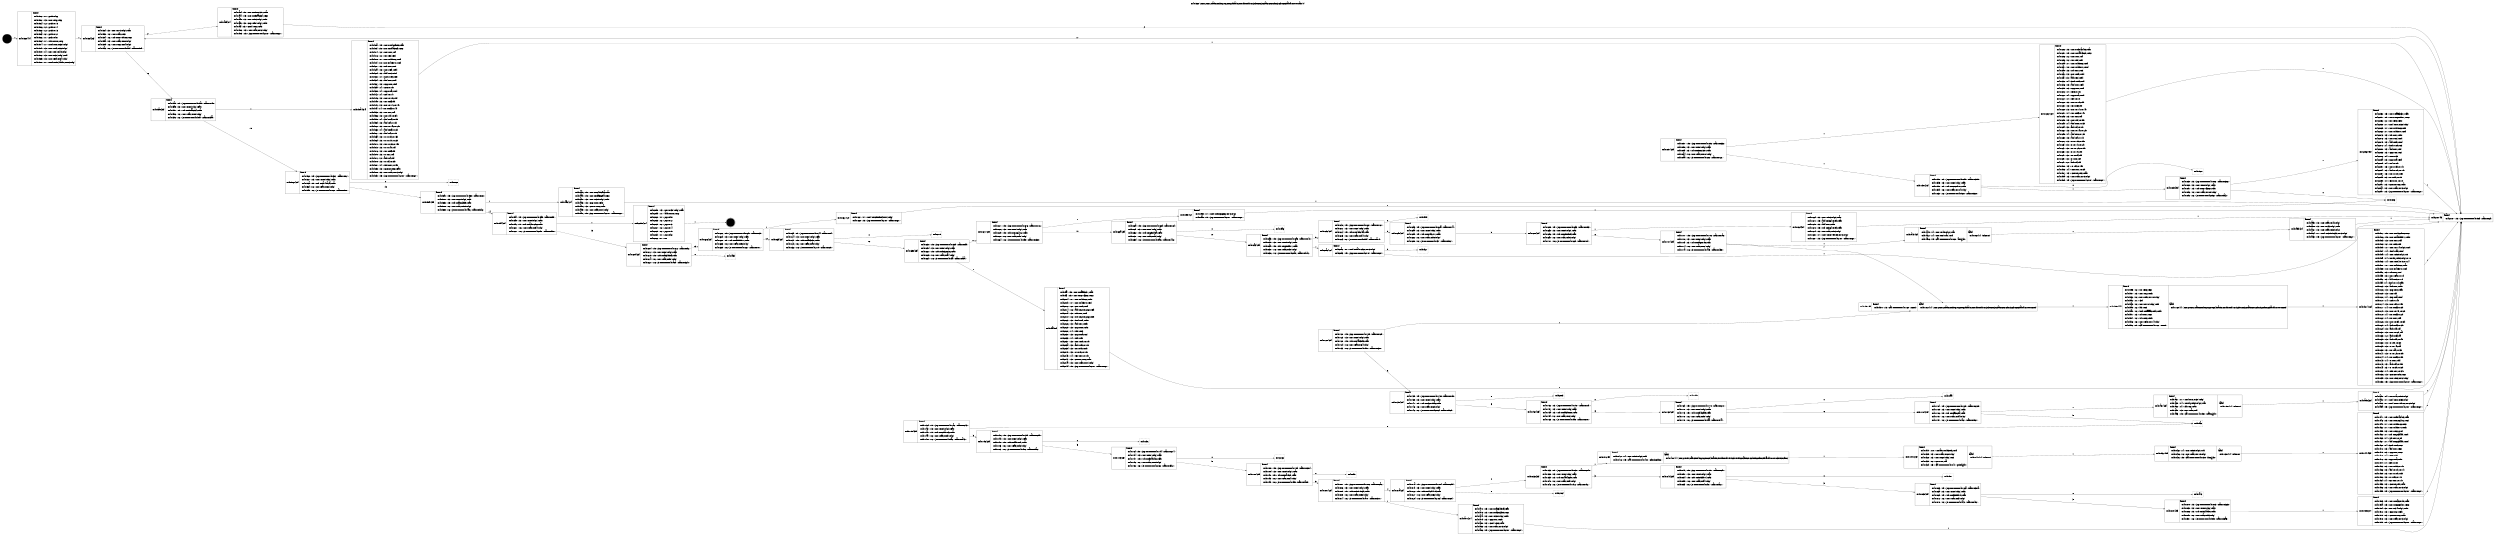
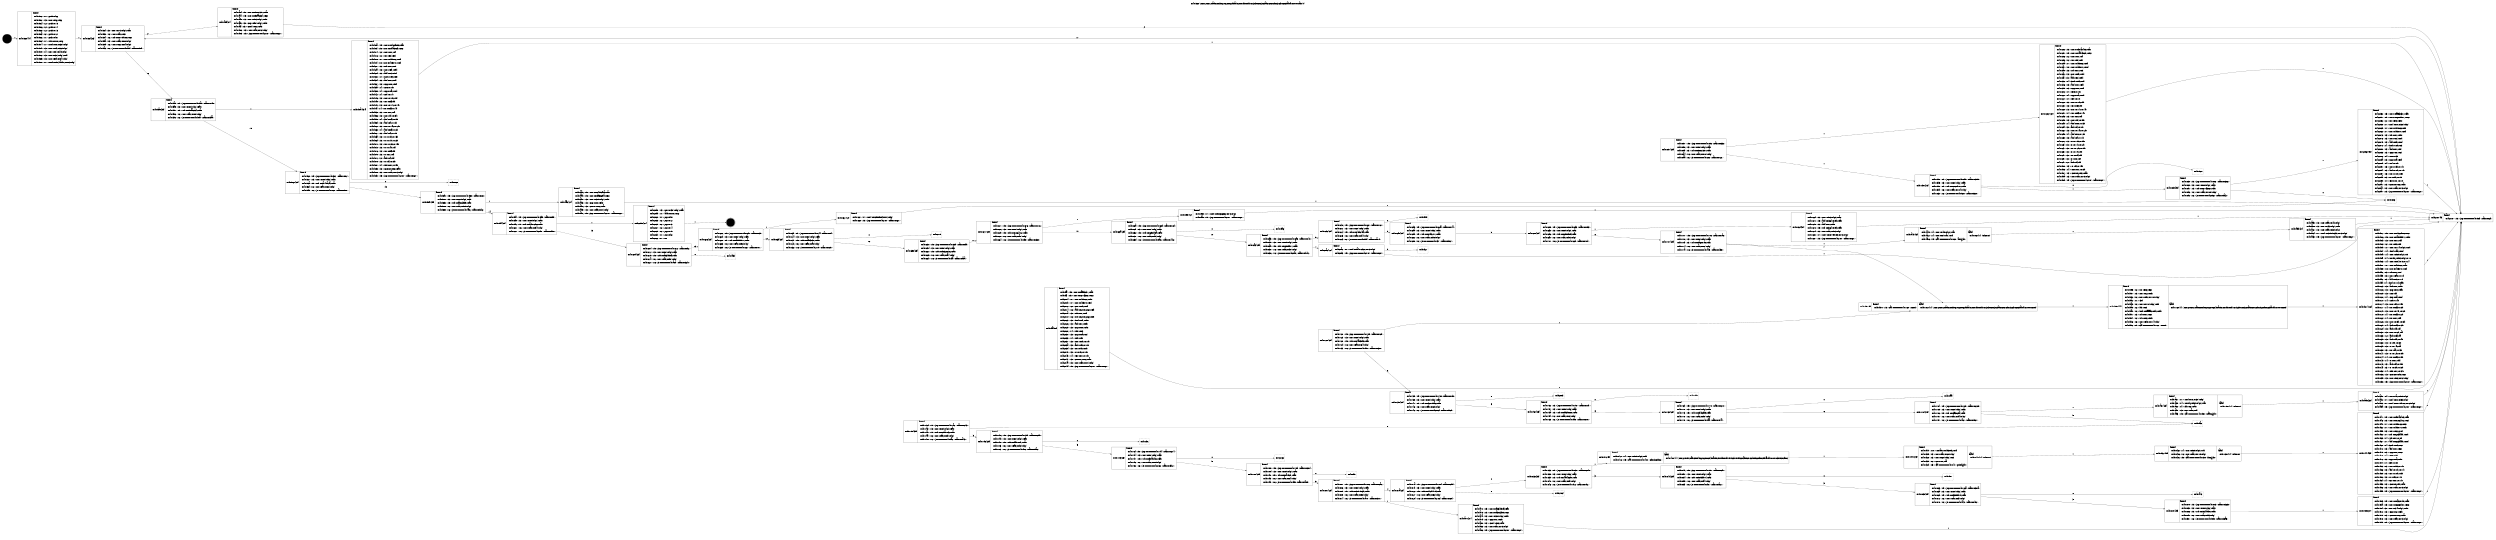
edge "0x401658 [25]" -> "0x401ffa [88]": removed, label "1"
